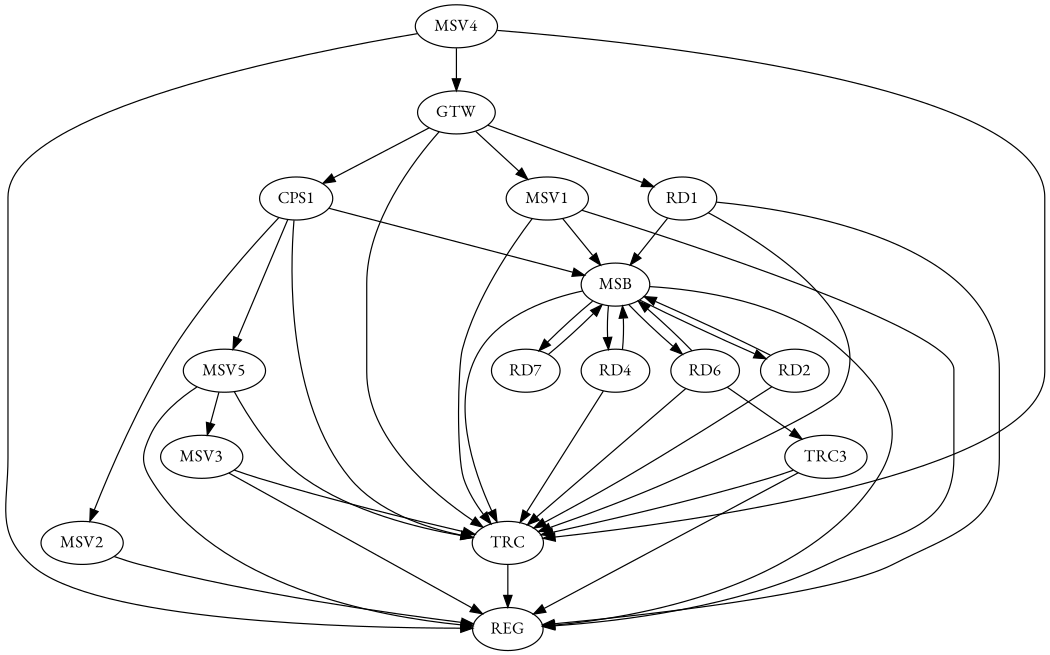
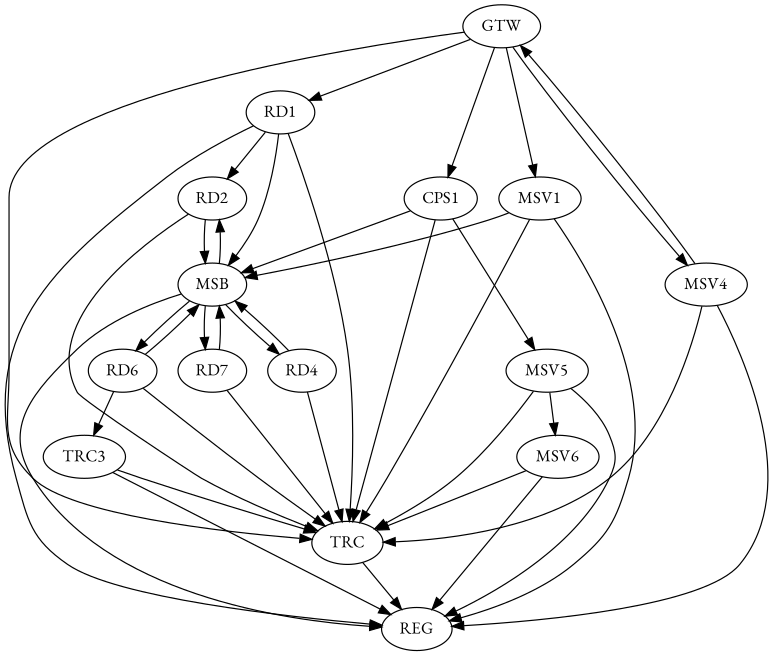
edge "RD1" -> "RD2": added
edge "GTW" -> "MSV4": added
edge "MSB" -> "TRC": now "RD7" -> "TRC"
node "MSV3": label "MSV3" -> "MSV6"
node "MSV2": removed
